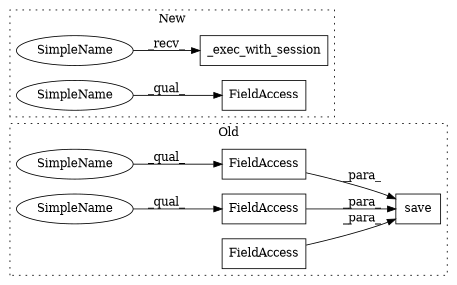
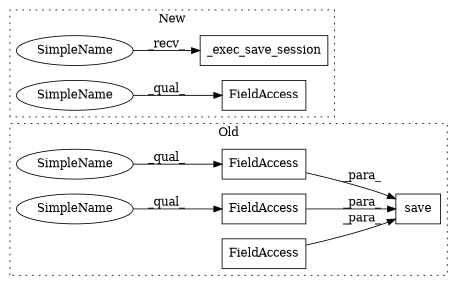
node "_exec_with_session": label "_exec_with_session" -> "_exec_save_session"
